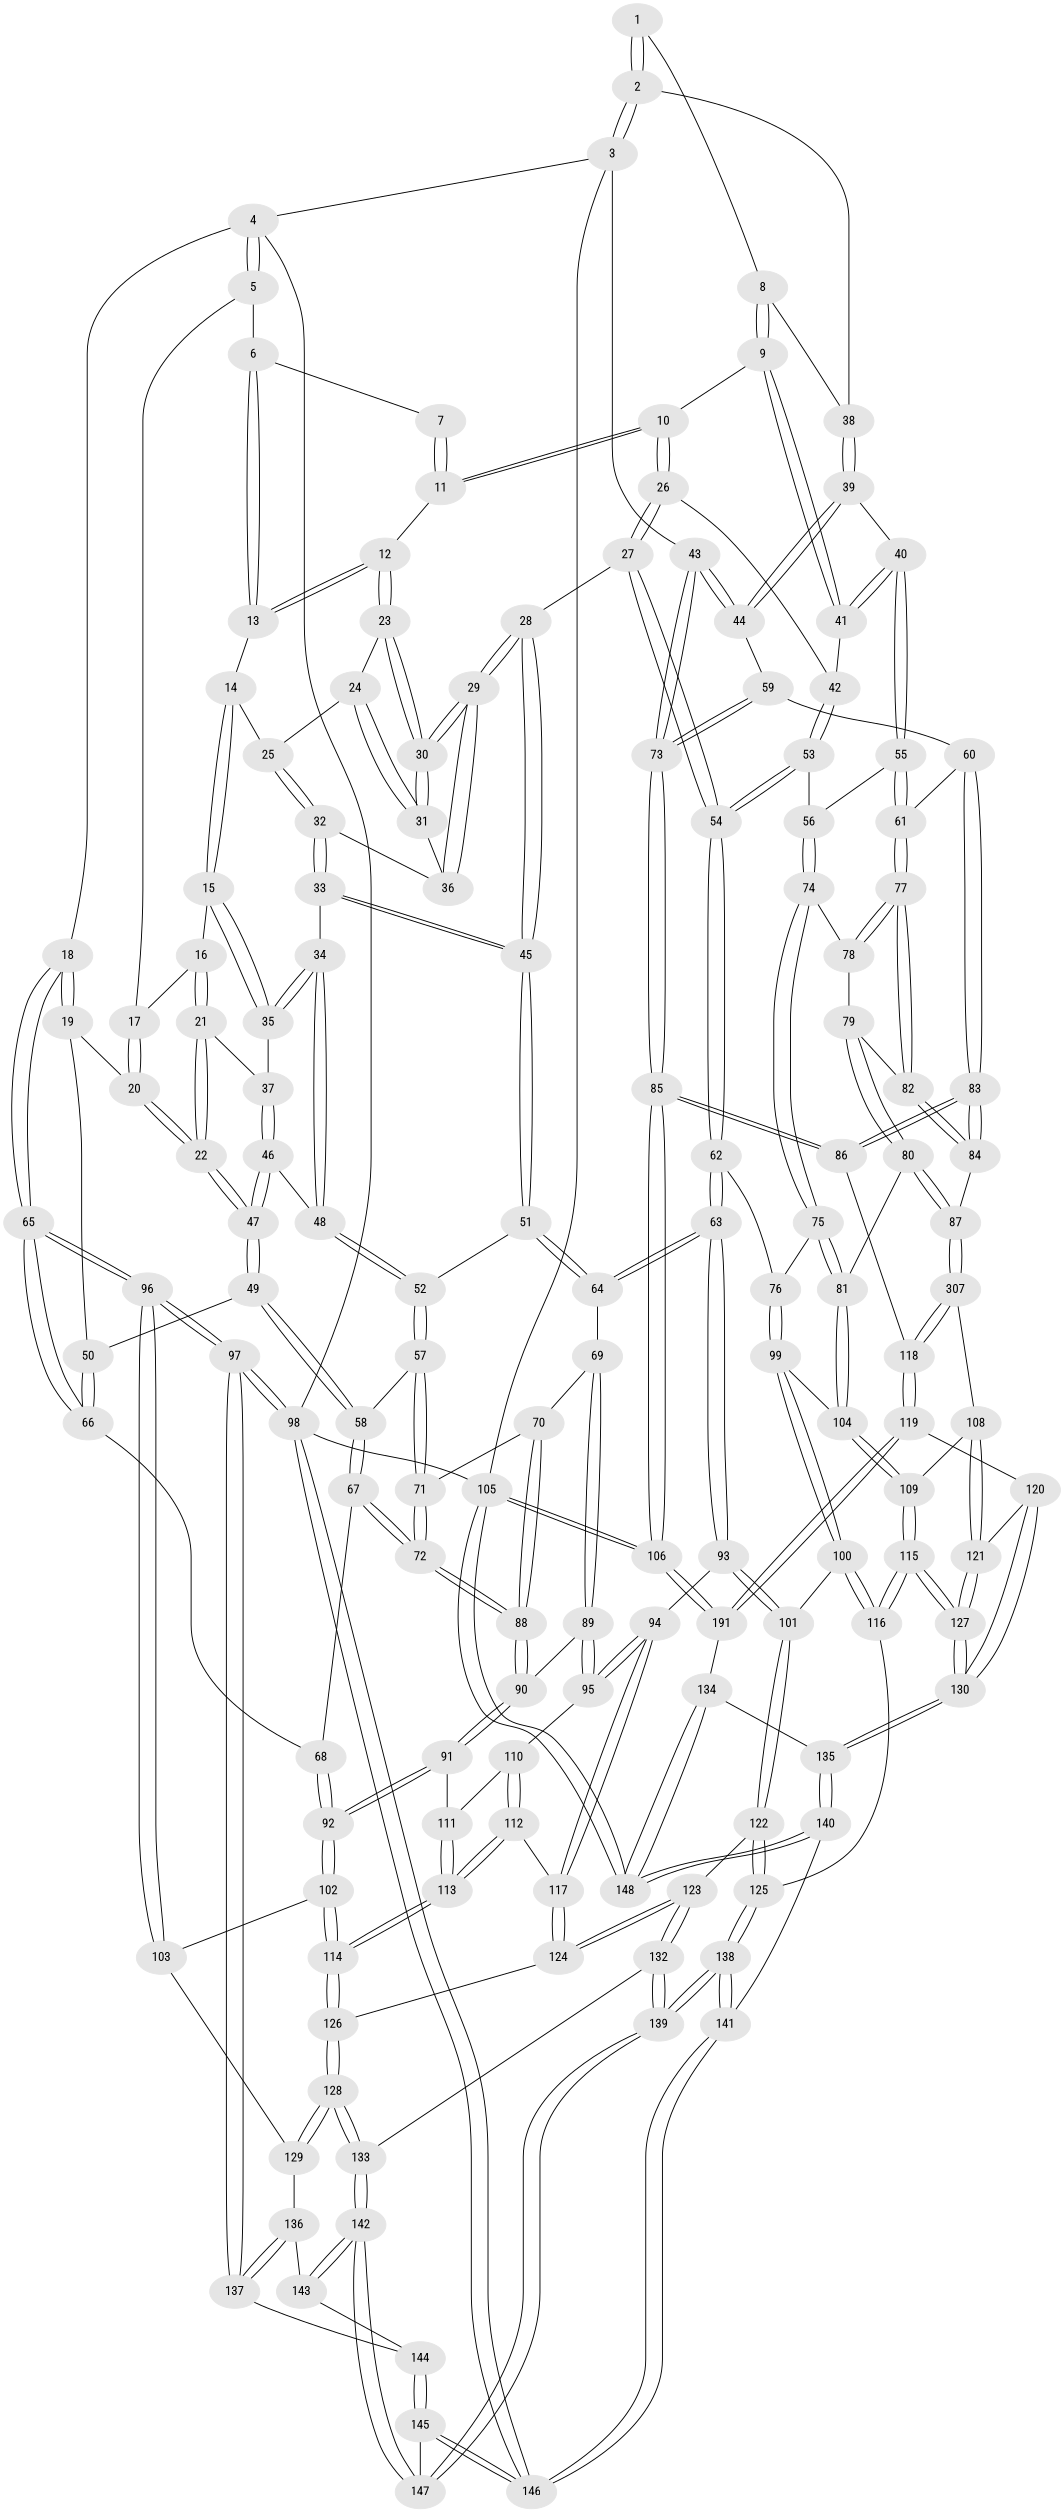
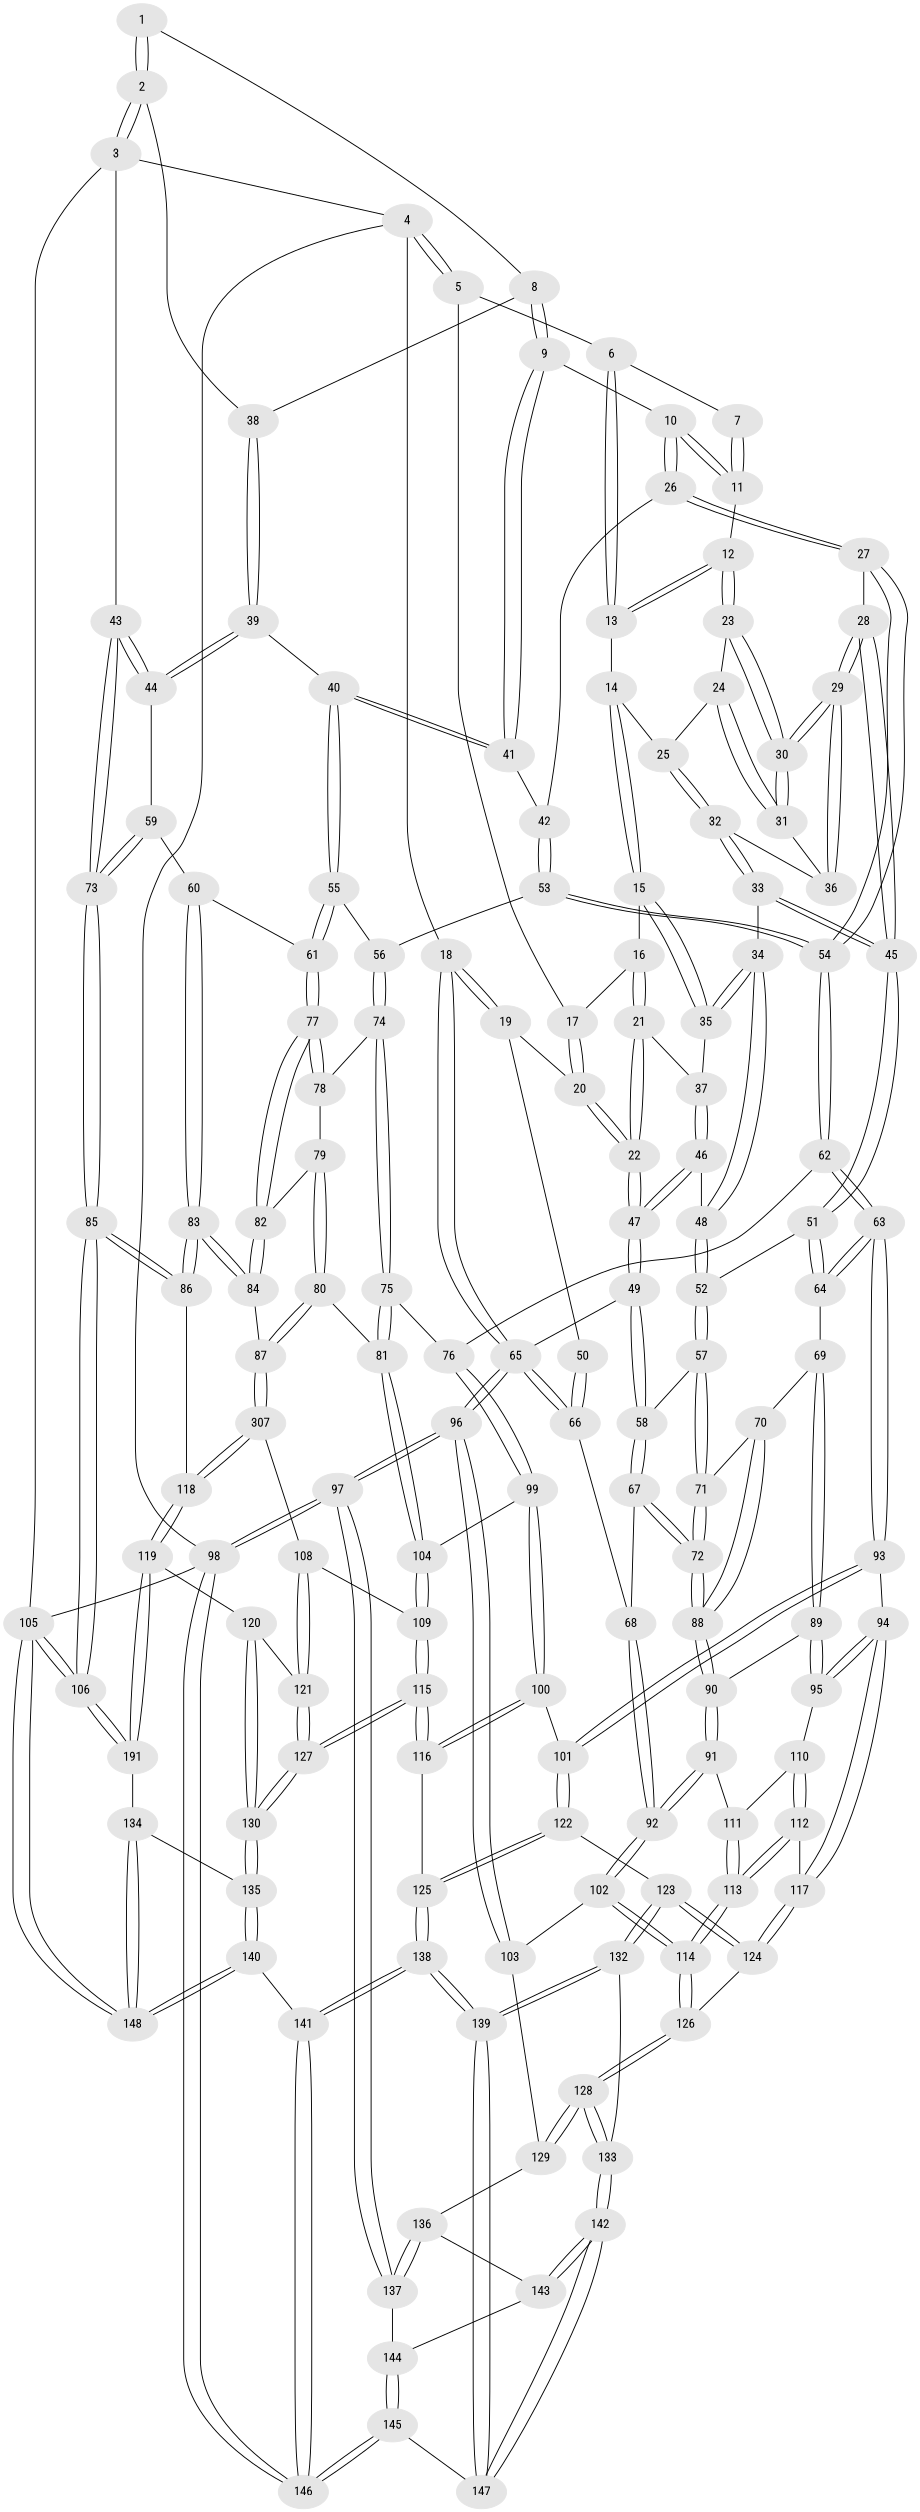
edge "49" -- "50": now "49" -- "65"
